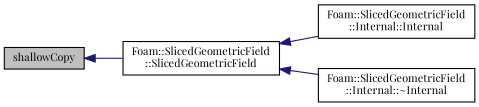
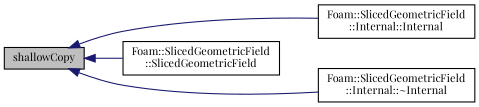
edge "Foam::SlicedGeometricField ::Internal::Internal" -> "Foam::SlicedGeometricField ::SlicedGeometricField": now "Foam::SlicedGeometricField ::Internal::Internal" -> "shallowCopy"
edge "Foam::SlicedGeometricField ::Internal::~Internal" -> "Foam::SlicedGeometricField ::SlicedGeometricField": now "Foam::SlicedGeometricField ::Internal::~Internal" -> "shallowCopy"
